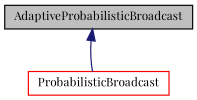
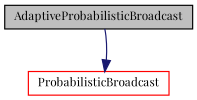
edge "ProbabilisticBroadcast" -> "AdaptiveProbabilisticBroadcast": reversed
